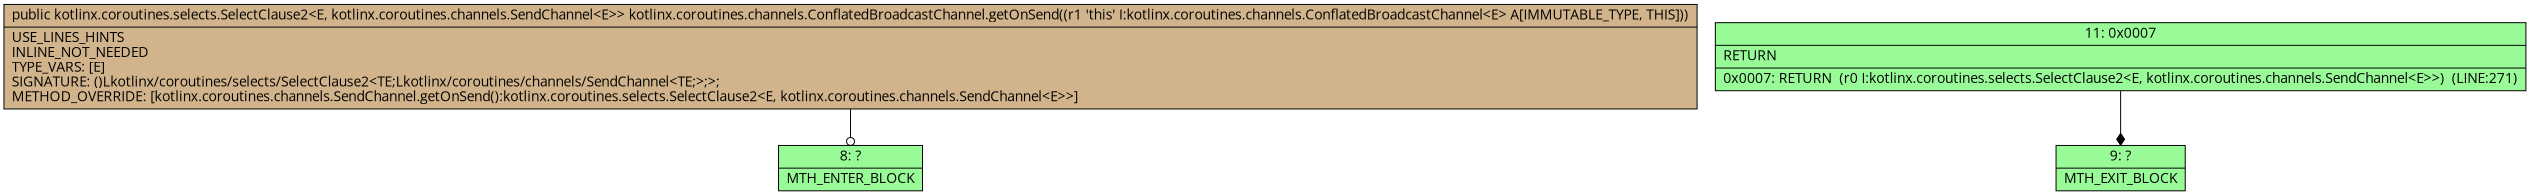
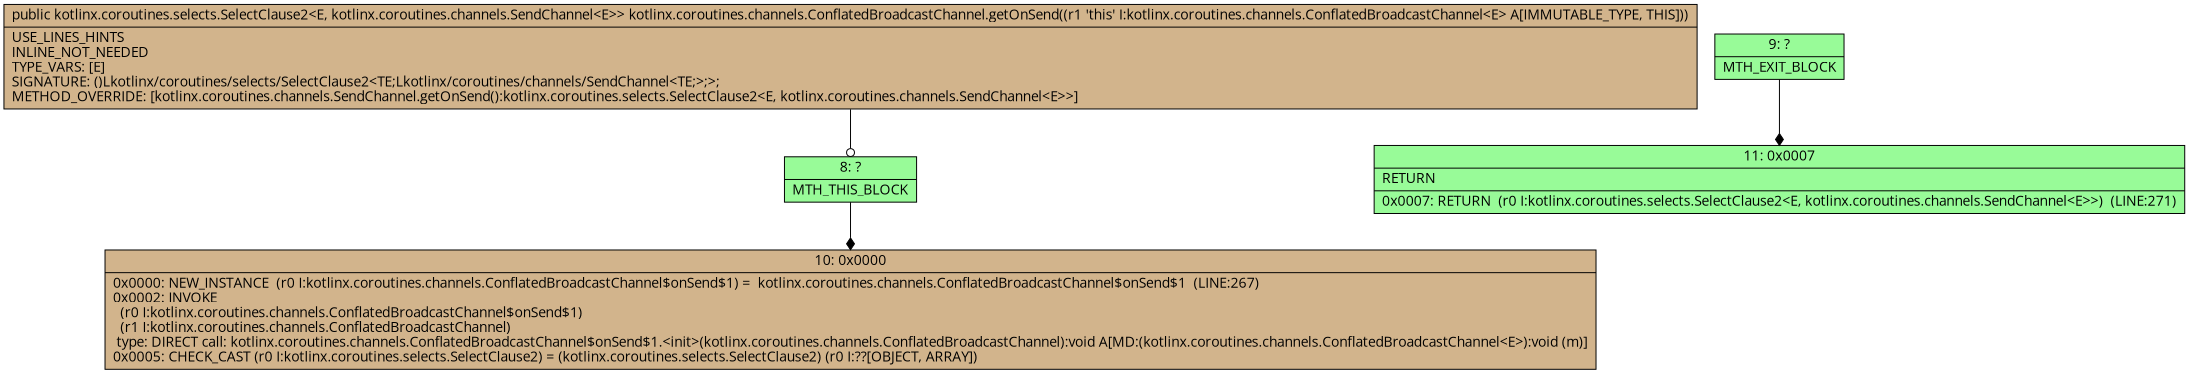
edge "11: 0x0007" -> "9: ?": reversed
node "8: ?": text "MTH_ENTER_BLOCK" -> "MTH_THIS_BLOCK"
node "10: 0x0000": added
